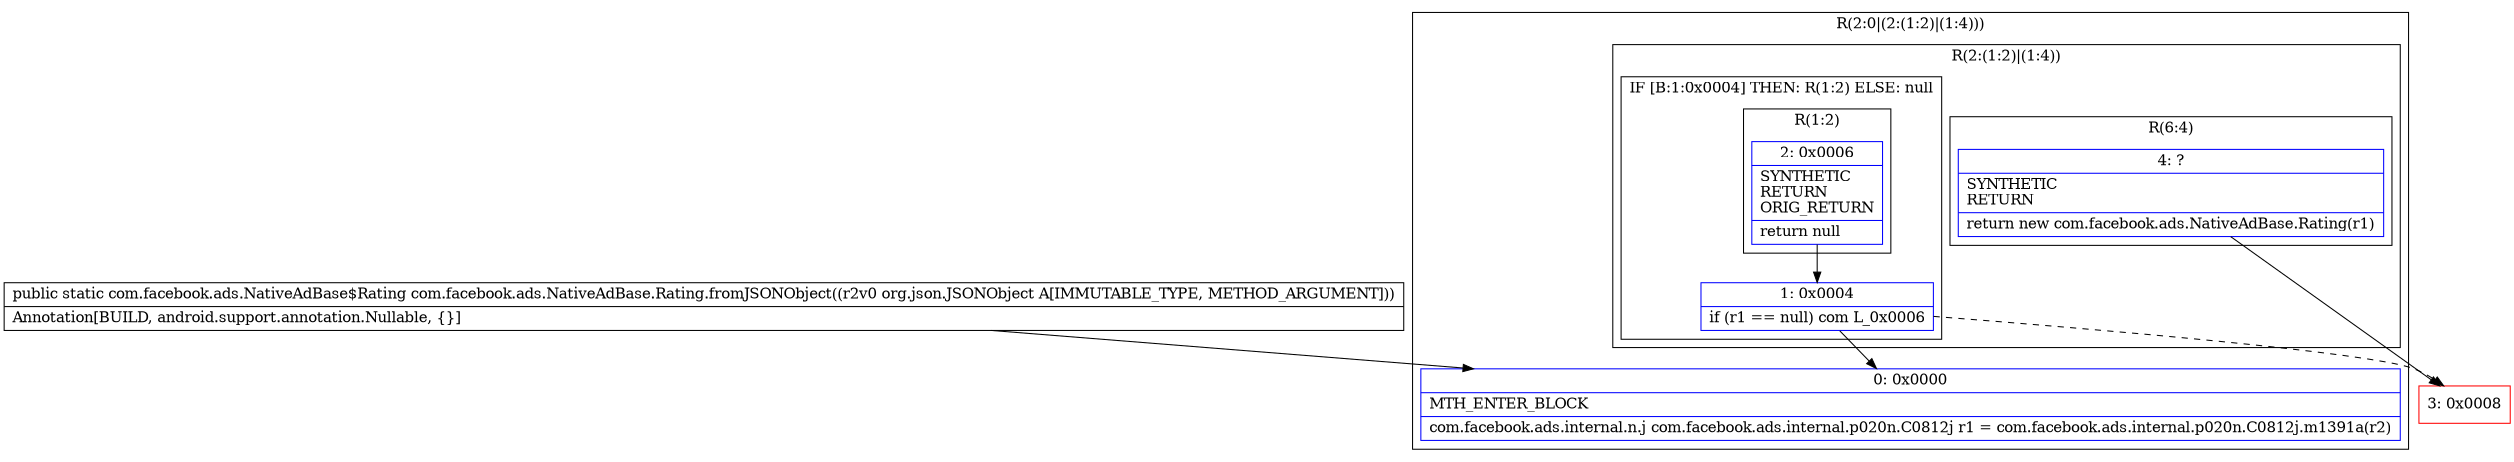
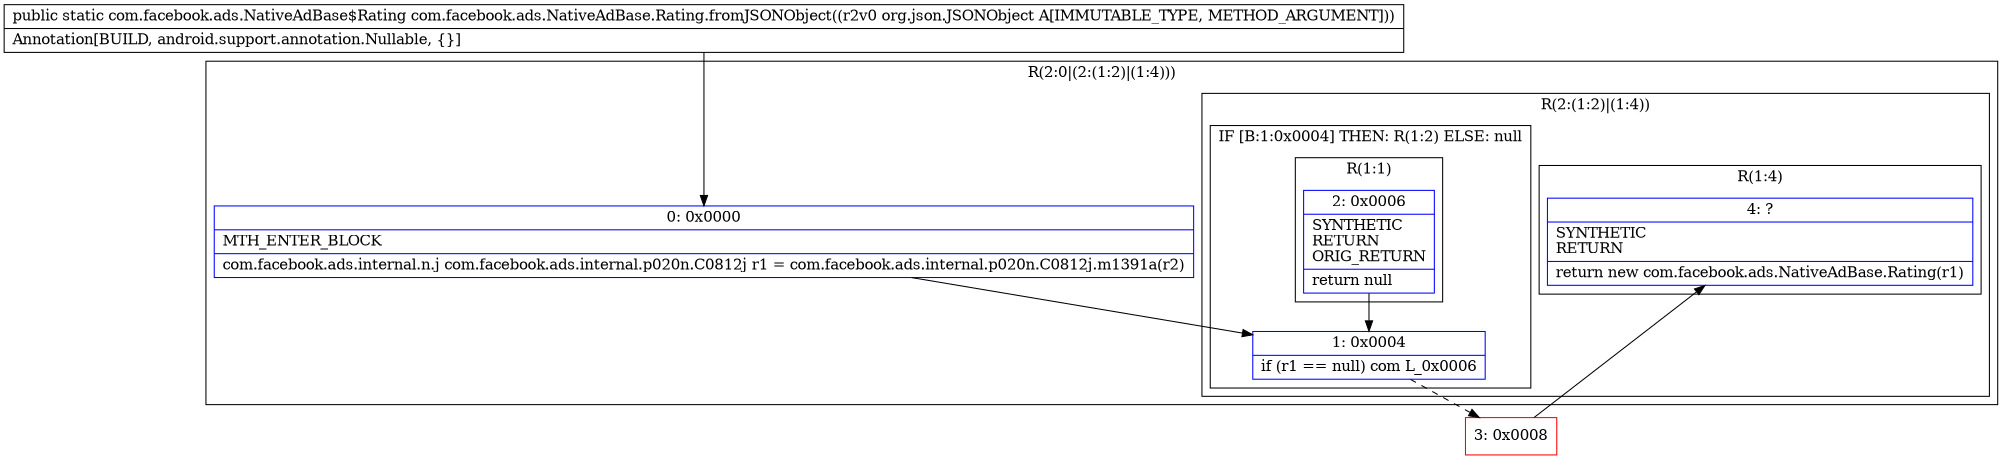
cluster "R(1:2)": label "R(1:2)" -> "R(1:1)"
cluster "R(6:4)": label "R(6:4)" -> "R(1:4)"
edge "4: ?" -> "3: 0x0008": reversed
edge "1: 0x0004" -> "0: 0x0000": reversed
